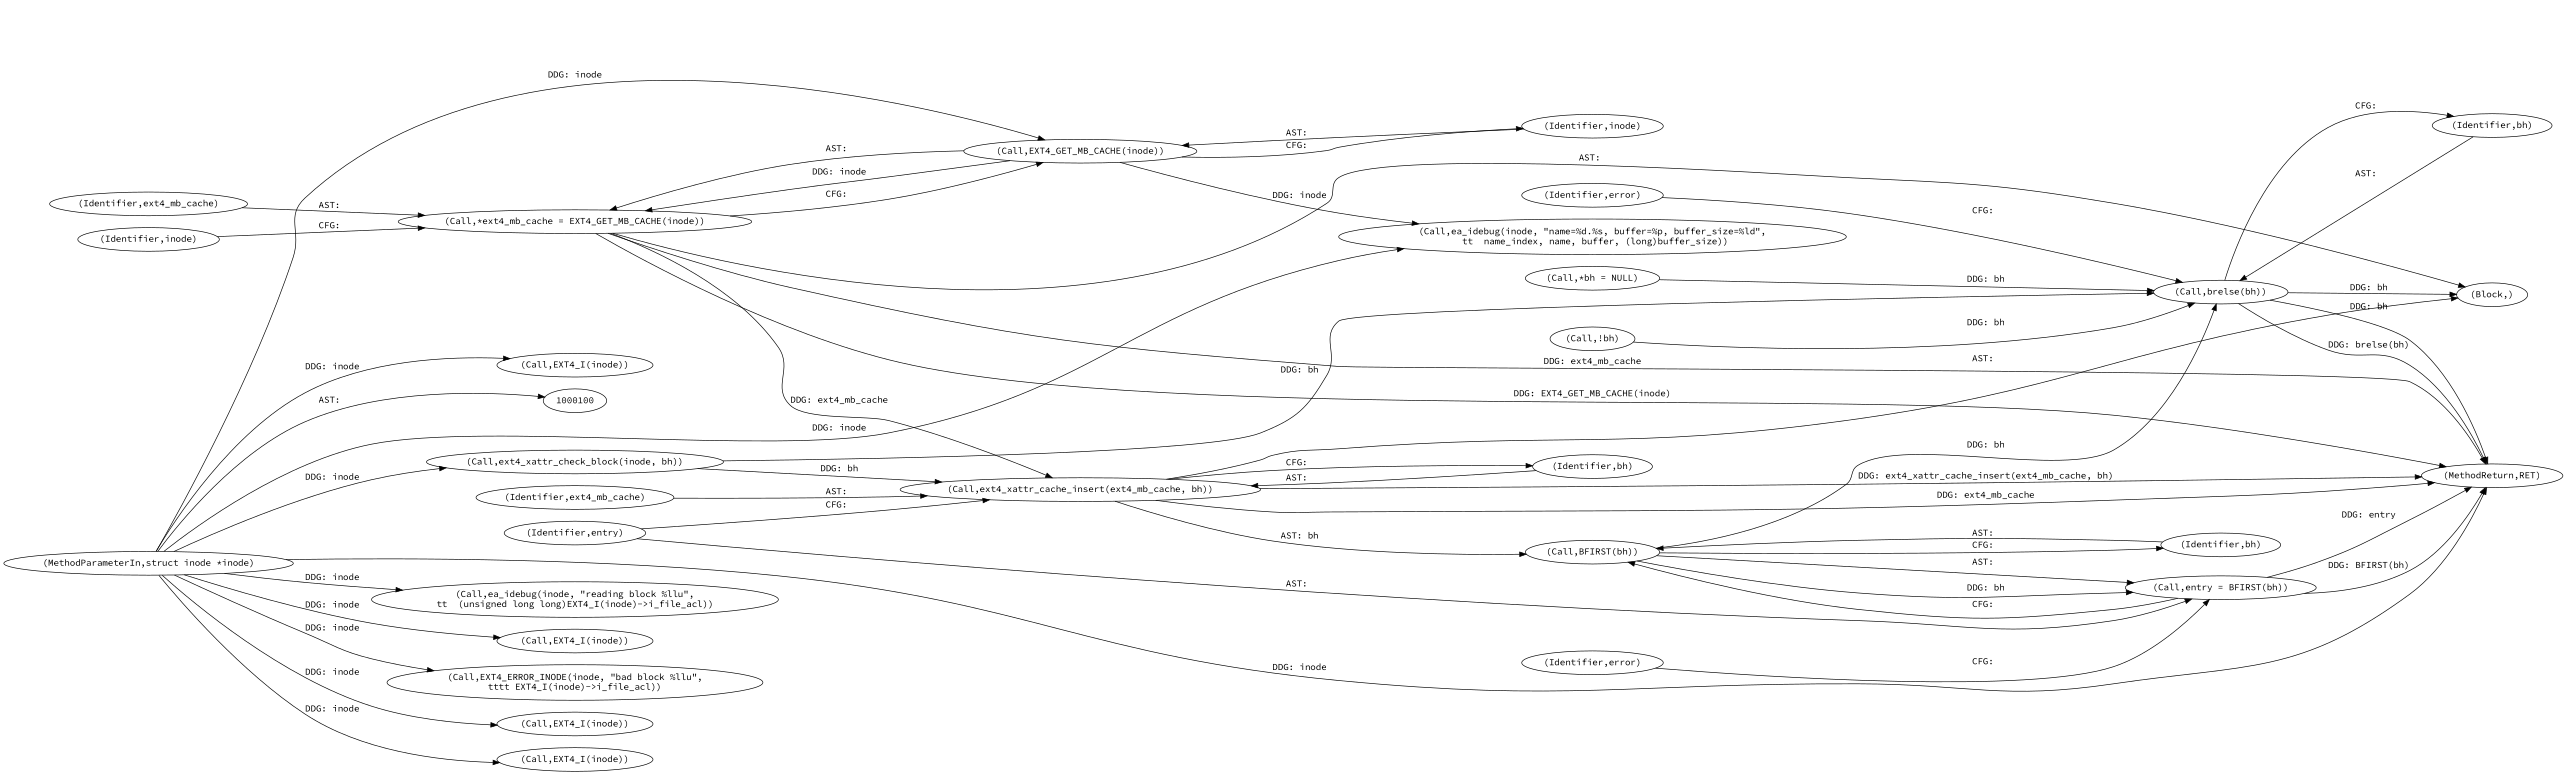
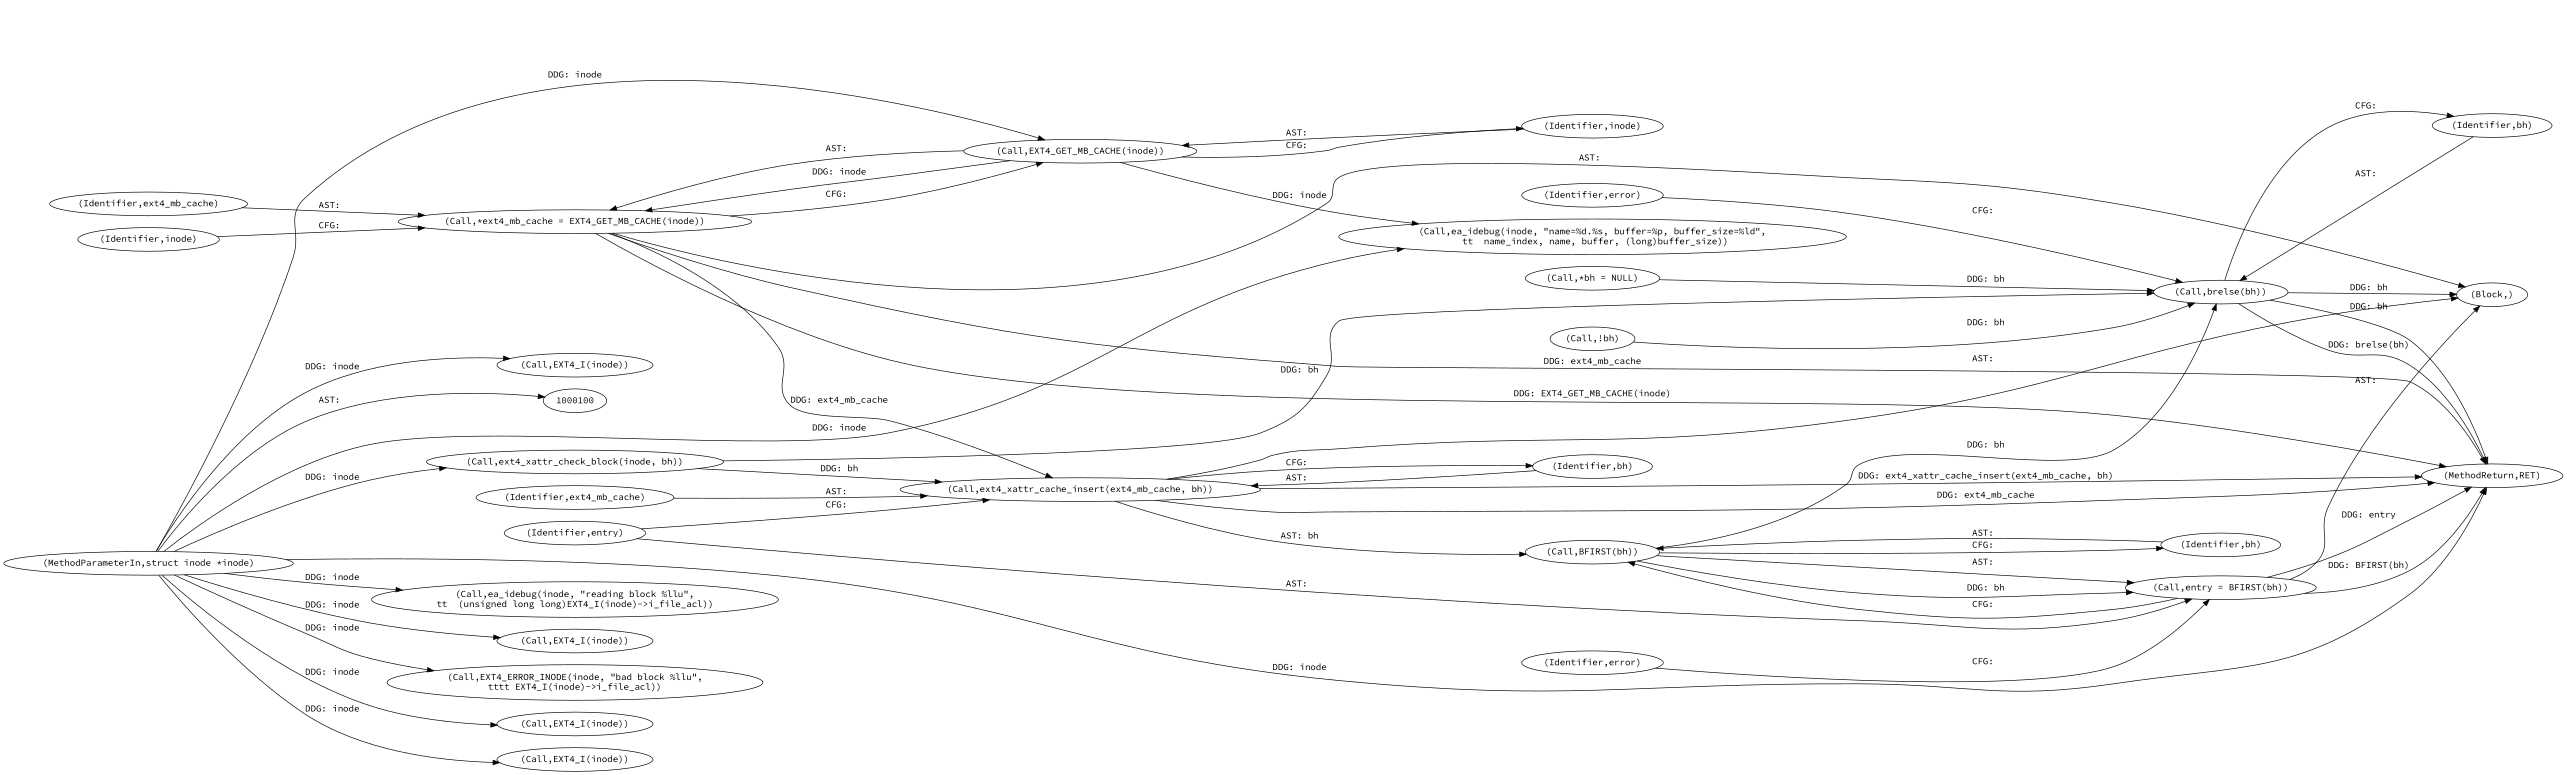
edge "(Call,entry = BFIRST(bh))" -> "(Block,)": added, label "AST:"
